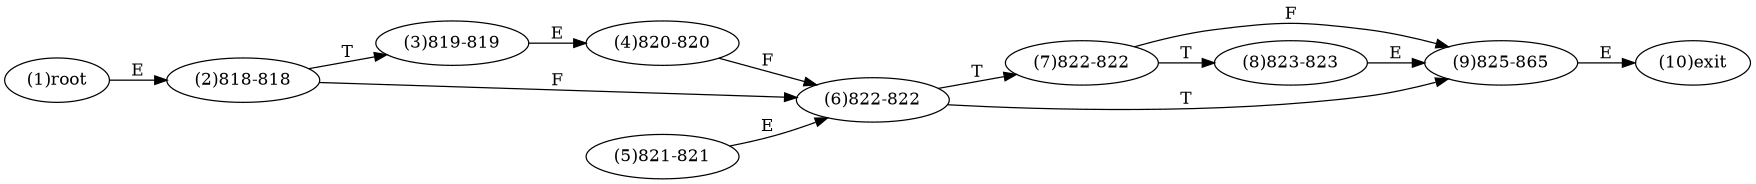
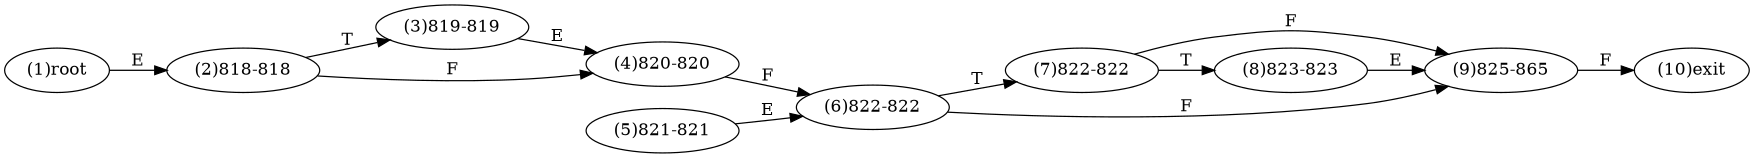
edge "(9)825-865" -> "(10)exit": label "E" -> "F"
edge "(2)818-818" -> "(6)822-822": now "(2)818-818" -> "(4)820-820"
edge "(6)822-822" -> "(9)825-865": label "T" -> "F"
